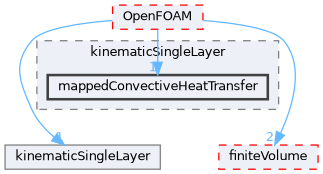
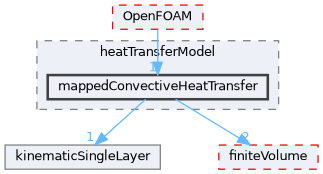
edge "OpenFOAM" -> "finiteVolume": now "mappedConvectiveHeatTransfer" -> "finiteVolume"
edge "OpenFOAM" -> "kinematicSingleLayer": now "mappedConvectiveHeatTransfer" -> "kinematicSingleLayer"
cluster "kinematicSingleLayer": label "kinematicSingleLayer" -> "heatTransferModel"
